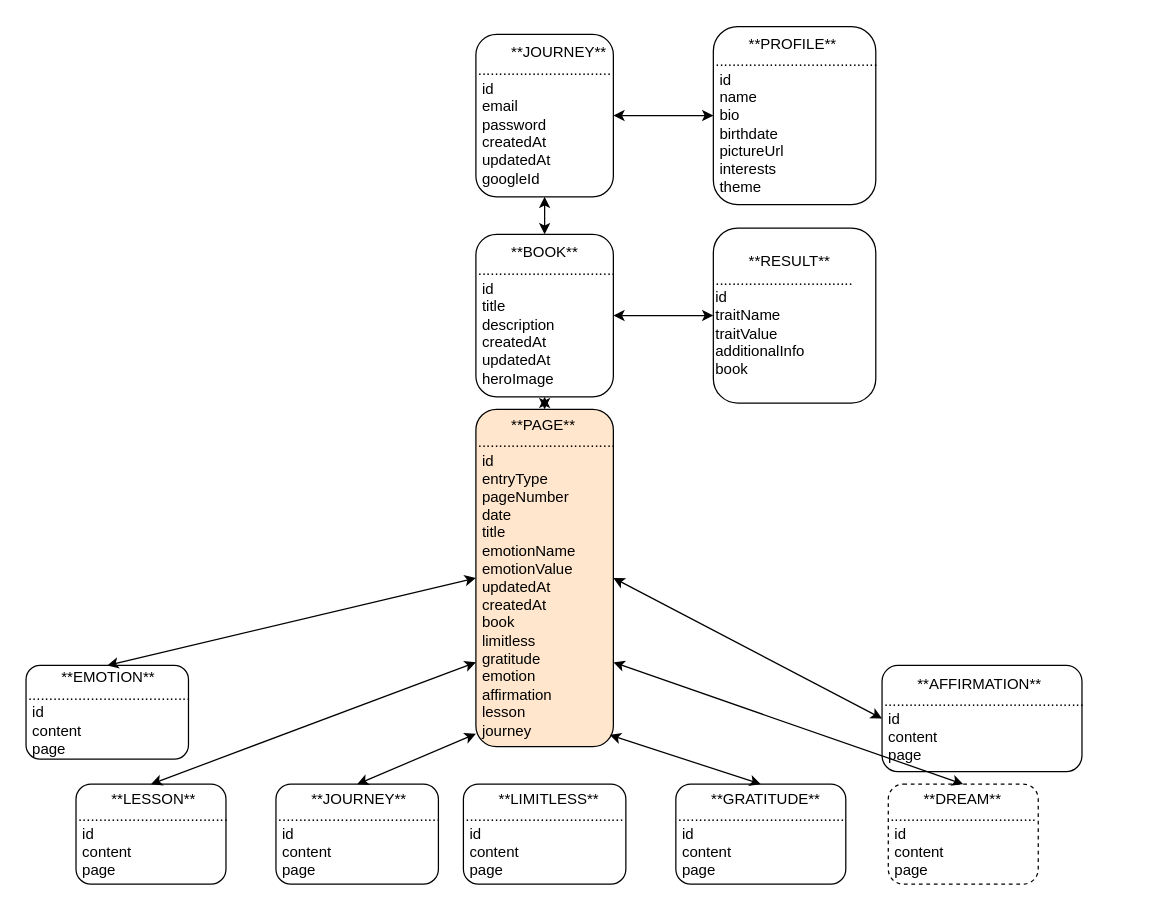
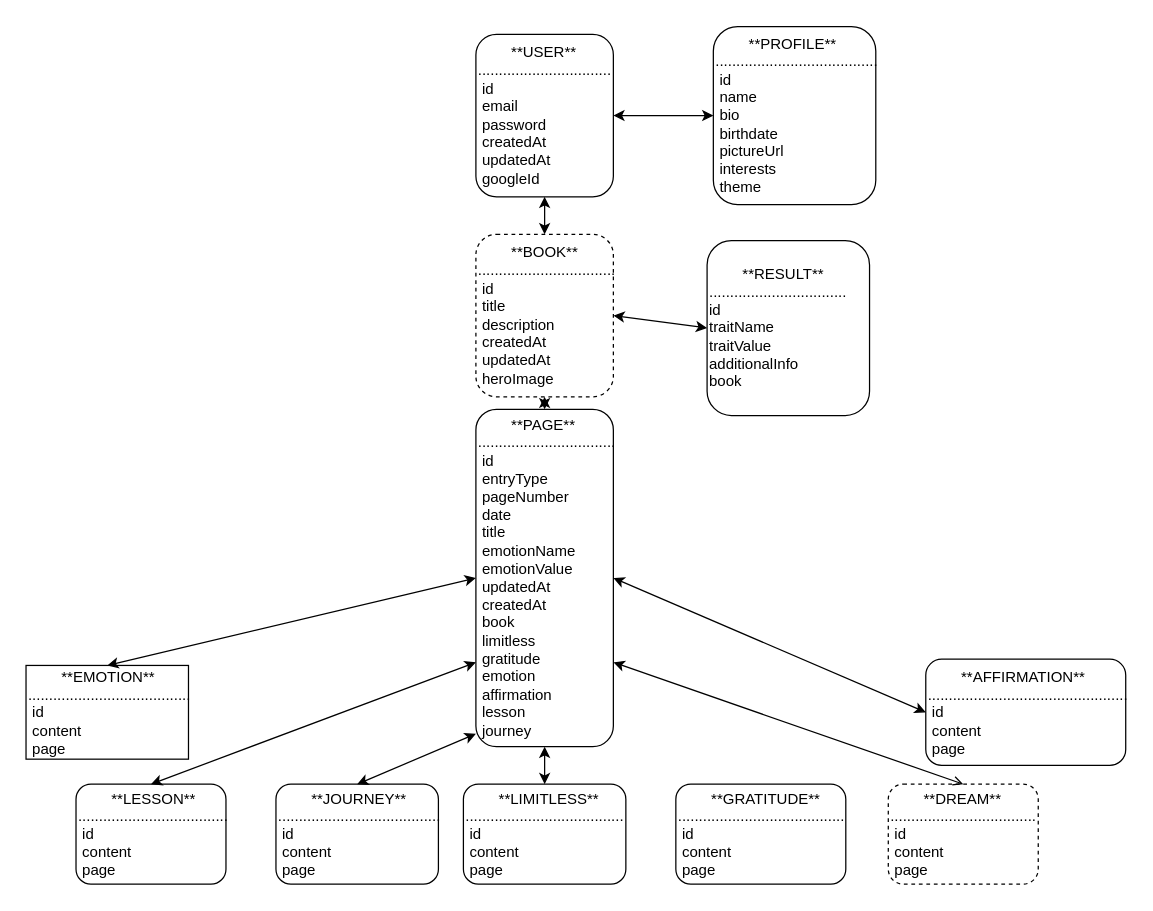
node "**JOURNEY** ................................ id email password createdAt updatedAt googleId": label "**JOURNEY** ................................ id email password createdAt updatedAt googleId" -> "**USER** ................................ id email password createdAt updatedAt googleId"
node "**BOOK** ................................. id title description createdAt updatedAt heroImage": style solid -> dashed
node "**RESULT** ................................. id traitName traitValue additionalInfo book": moved (794, 316) -> (788, 328)
node "**PAGE** ................................. id entryType pageNumber date title emotionName emotionValue updatedAt createdAt book limitless gratitude emotion affirmation lesson journey": fillcolor #ffe6cc -> #ffffff
node "**EMOTION** ....................................... id content page": shape rounded rectangle -> rectangle
node "**AFFIRMATION** ................................................ id content page": moved (982, 719) -> (1026, 713)
edge "**PAGE** ................................. id entryType pageNumber date title emotionName emotionValue updatedAt createdAt book limitless gratitude emotion affirmation lesson journey" -- "**GRATITUDE** ........................................ id content page": removed
edge "**PAGE** ................................. id entryType pageNumber date title emotionName emotionValue updatedAt createdAt book limitless gratitude emotion affirmation lesson journey" -- "**LIMITLESS** ...................................... id content page": added
edge "**PAGE** ................................. id entryType pageNumber date title emotionName emotionValue updatedAt createdAt book limitless gratitude emotion affirmation lesson journey" -- "**DREAM** ................................... id content page": arrowhead classic -> open
